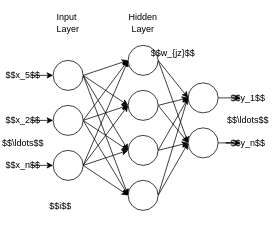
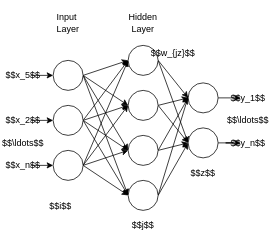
node "$$z$$": added
node "$$j$$": added
